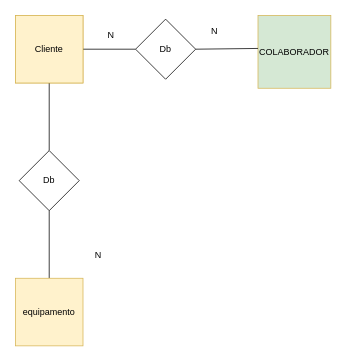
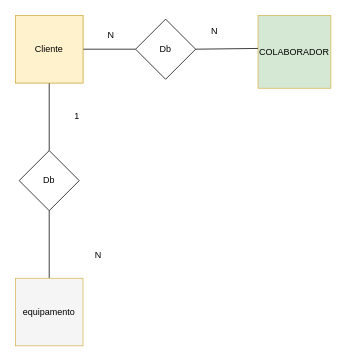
node "1": added
node "equipamento": fillcolor #fff2cc -> #f5f5f5
